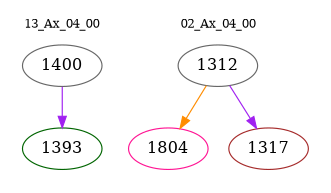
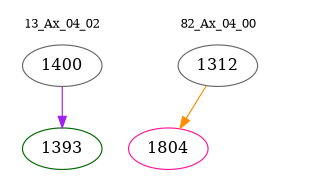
cluster "13_Ax_04_00": label "13_Ax_04_00" -> "13_Ax_04_02"
cluster "02_Ax_04_00": label "02_Ax_04_00" -> "82_Ax_04_00"
node "1317": removed
